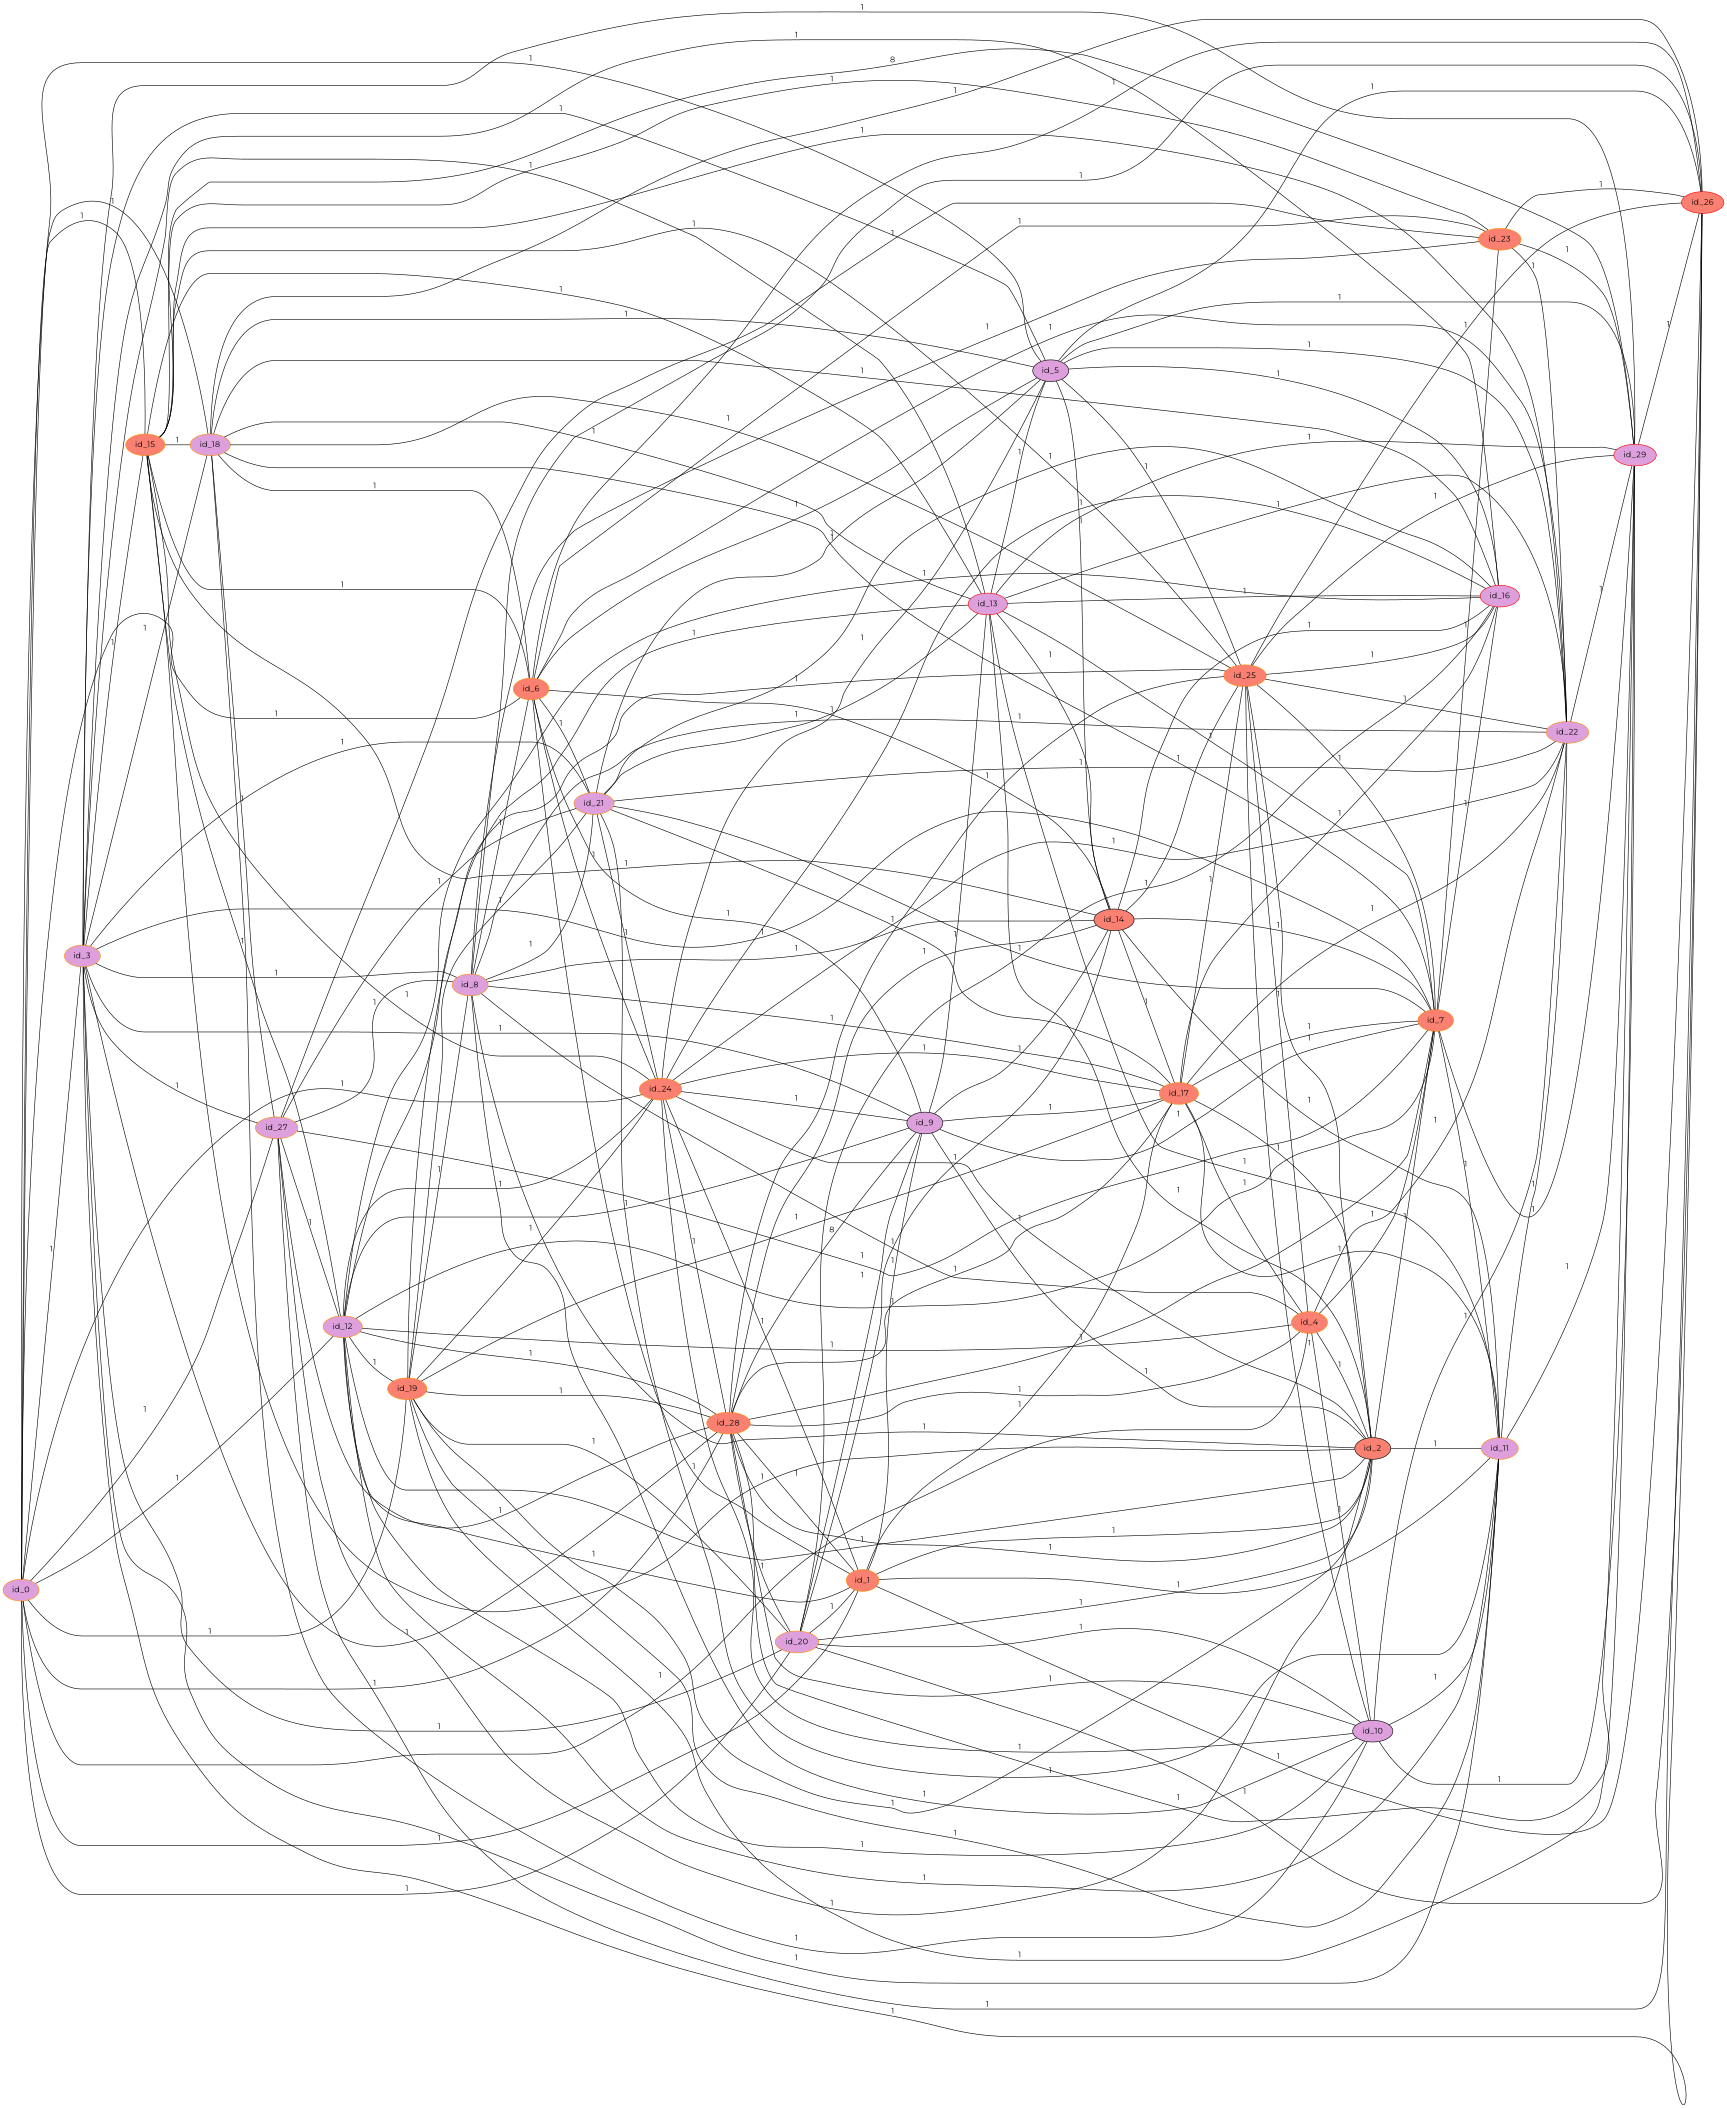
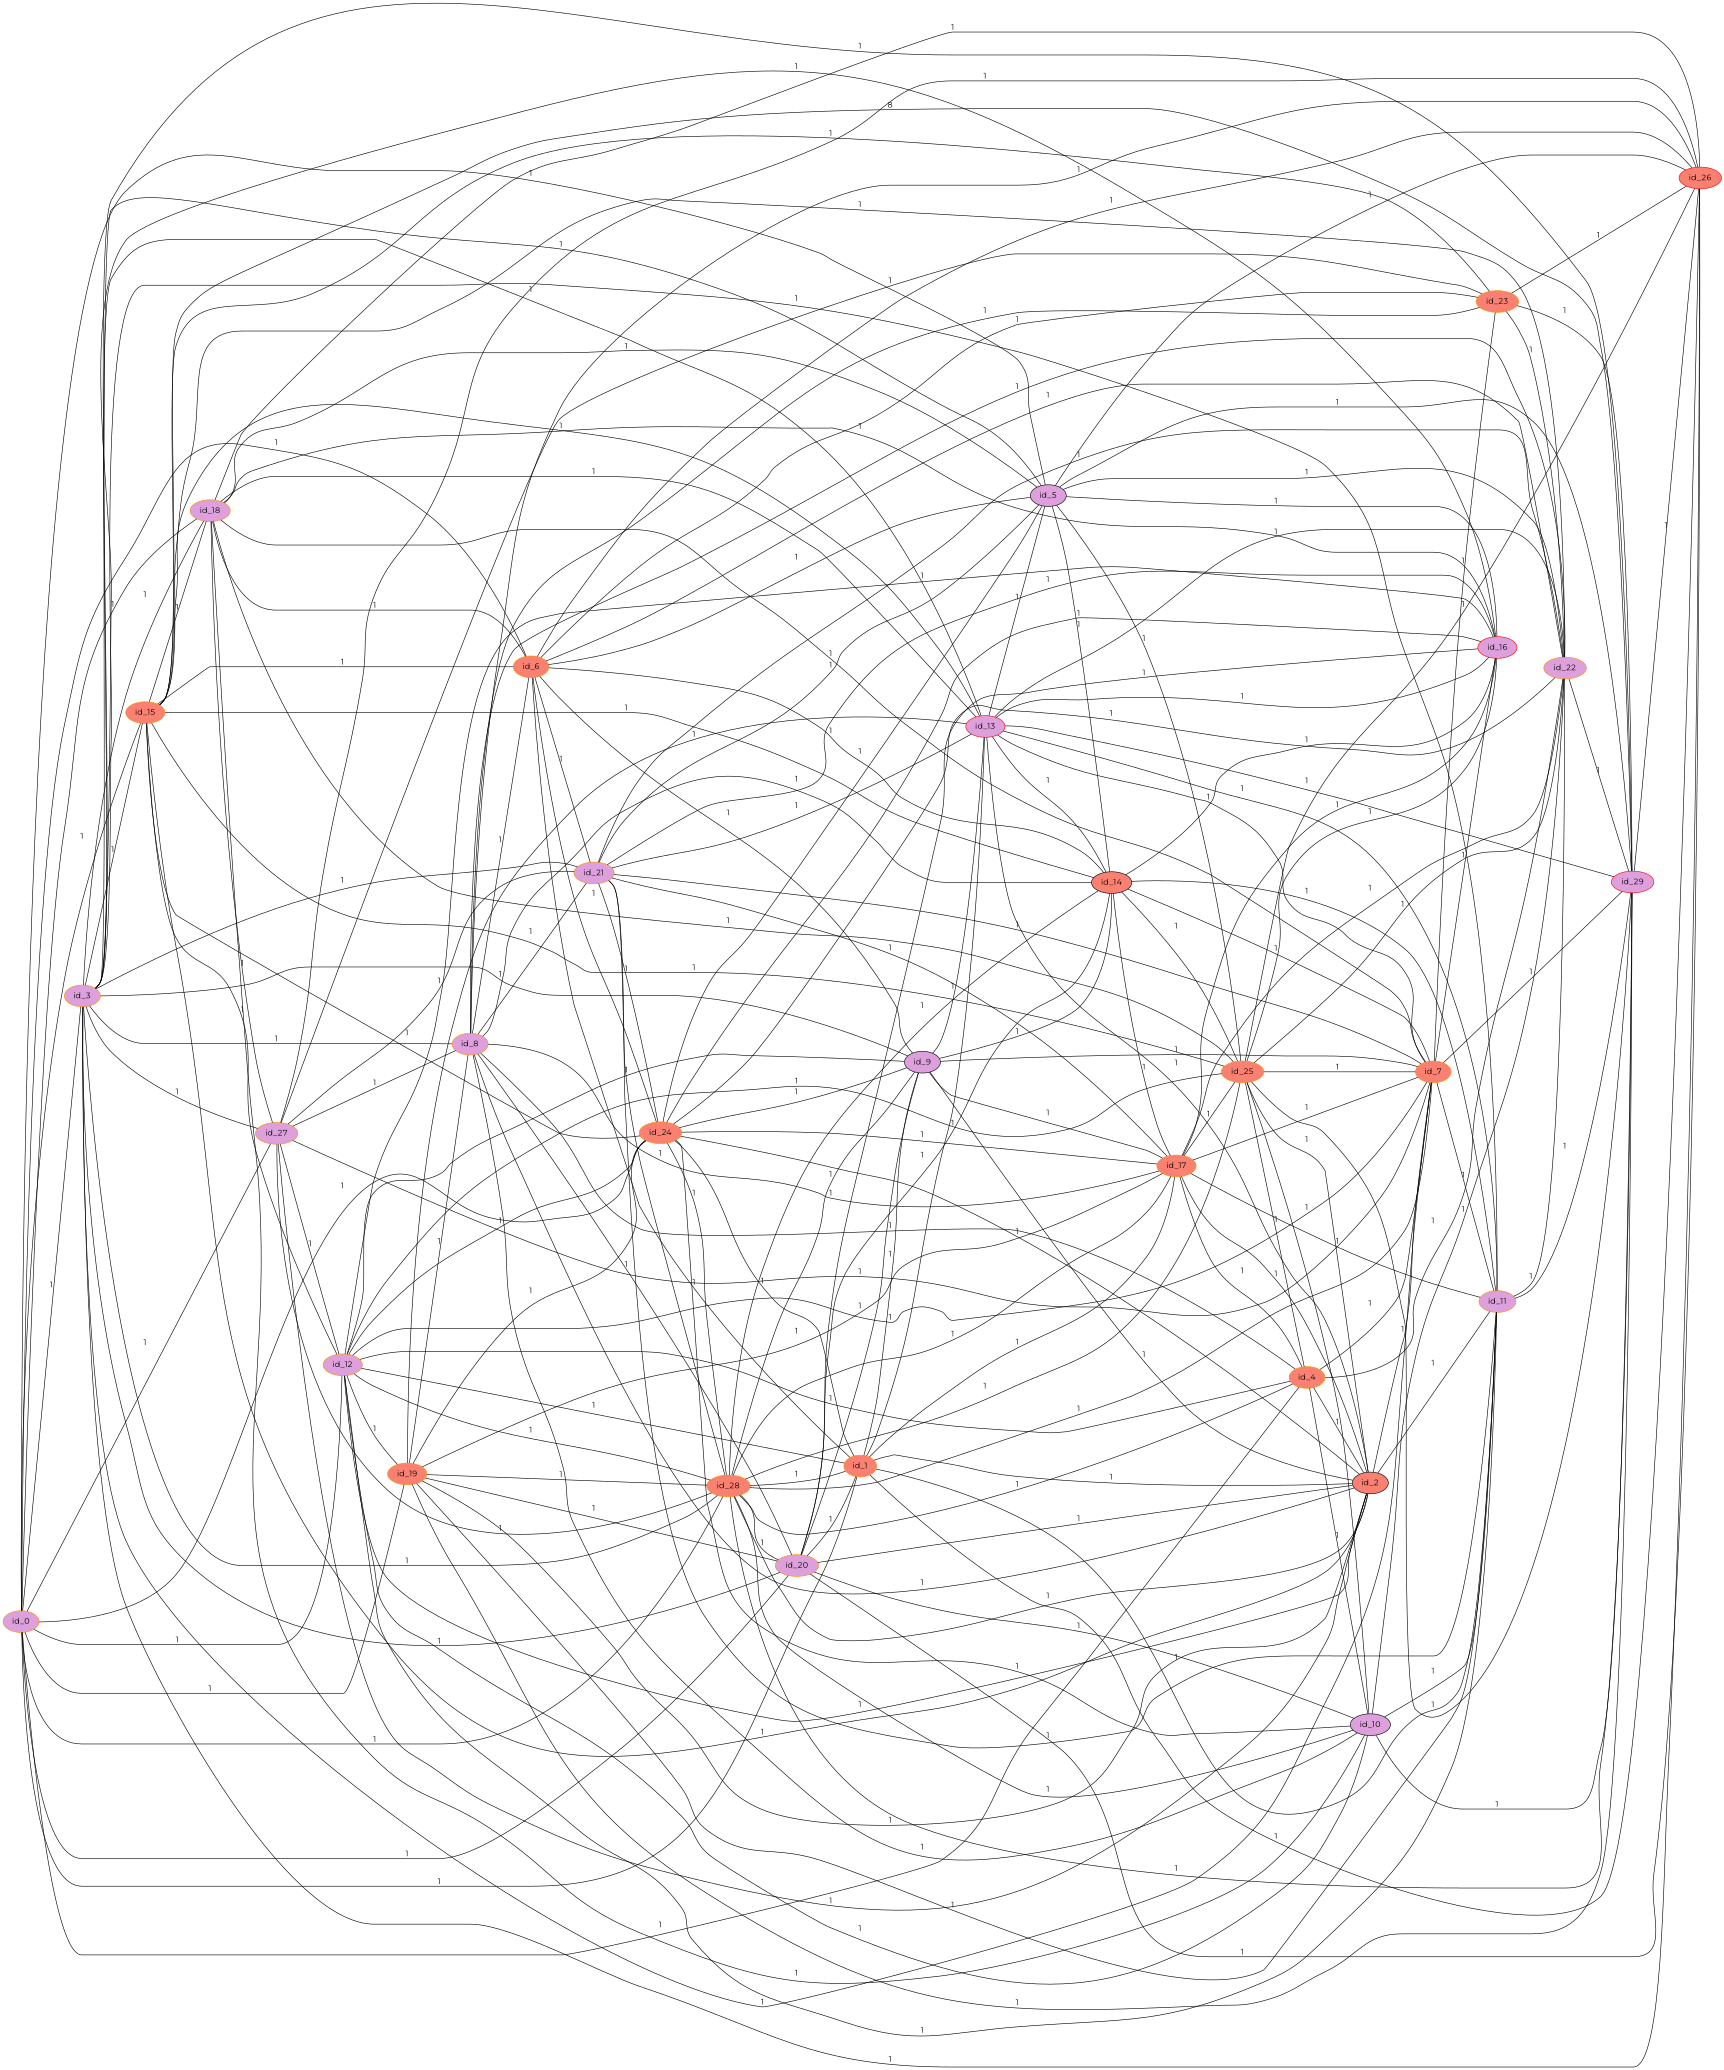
edge "id_21" -- "id_19": now "id_21" -- "id_28"
edge "id_13" -- "id_1": added, label "1"
edge "id_9" -- "id_28": label "8" -> "1"
edge "id_8" -- "id_20": added, label "1"
